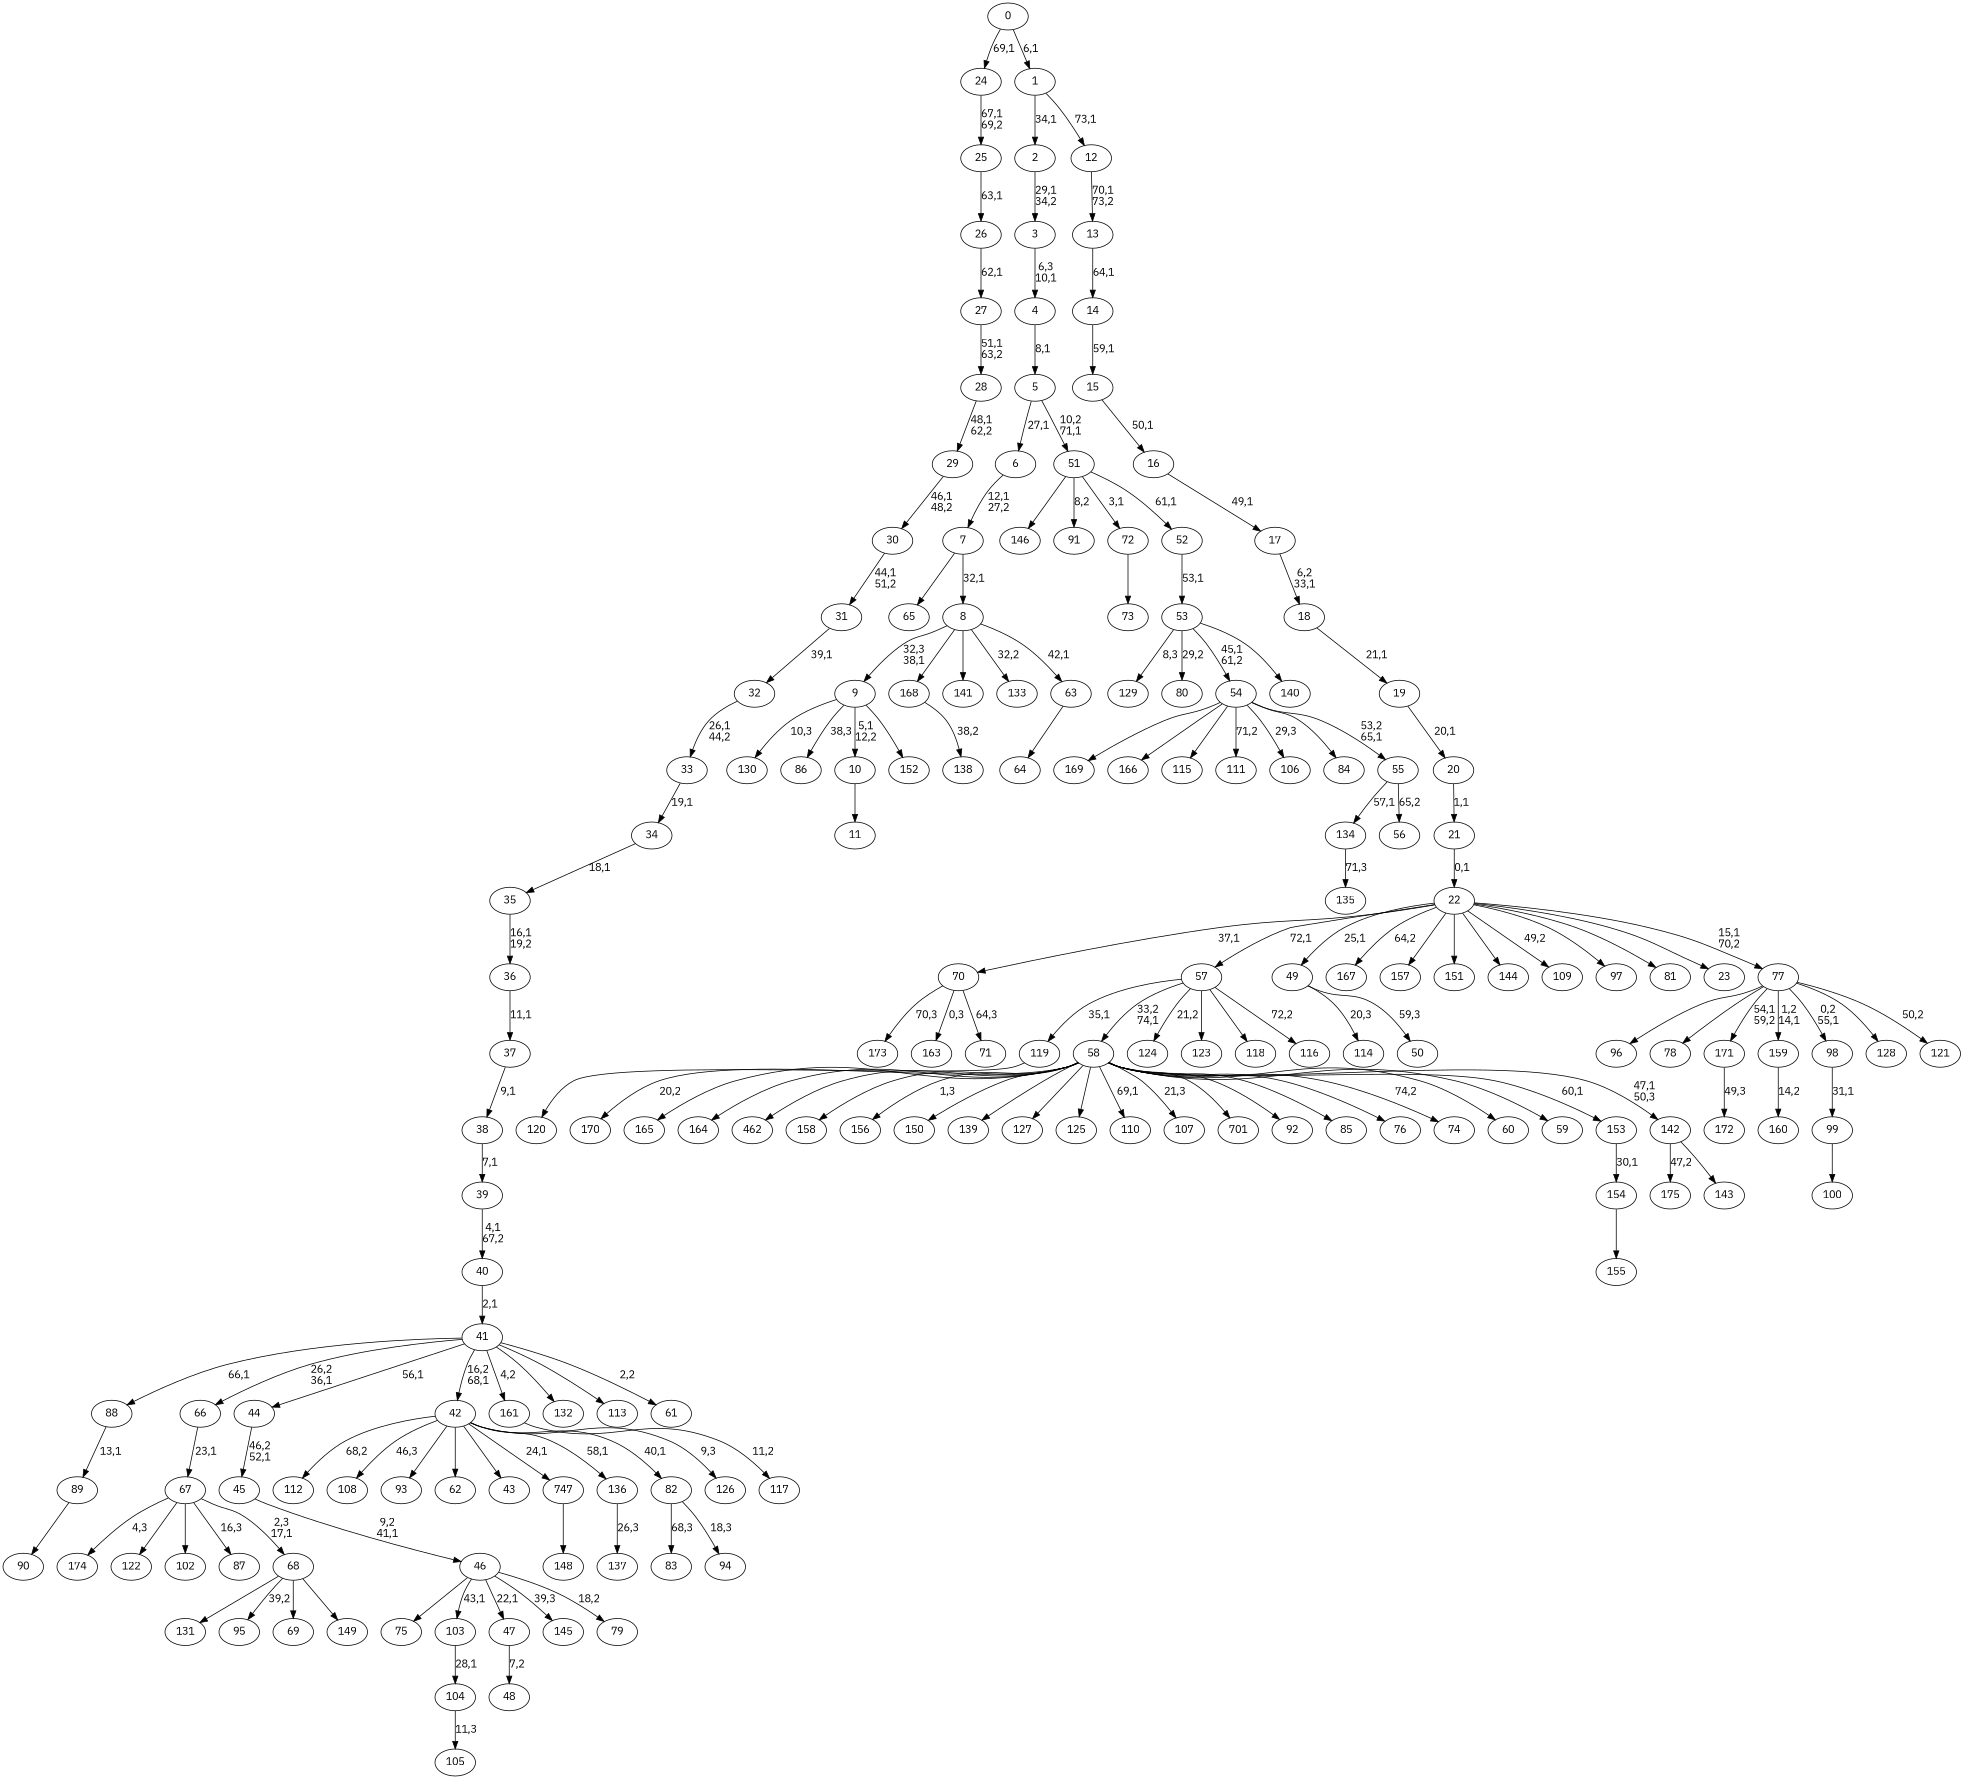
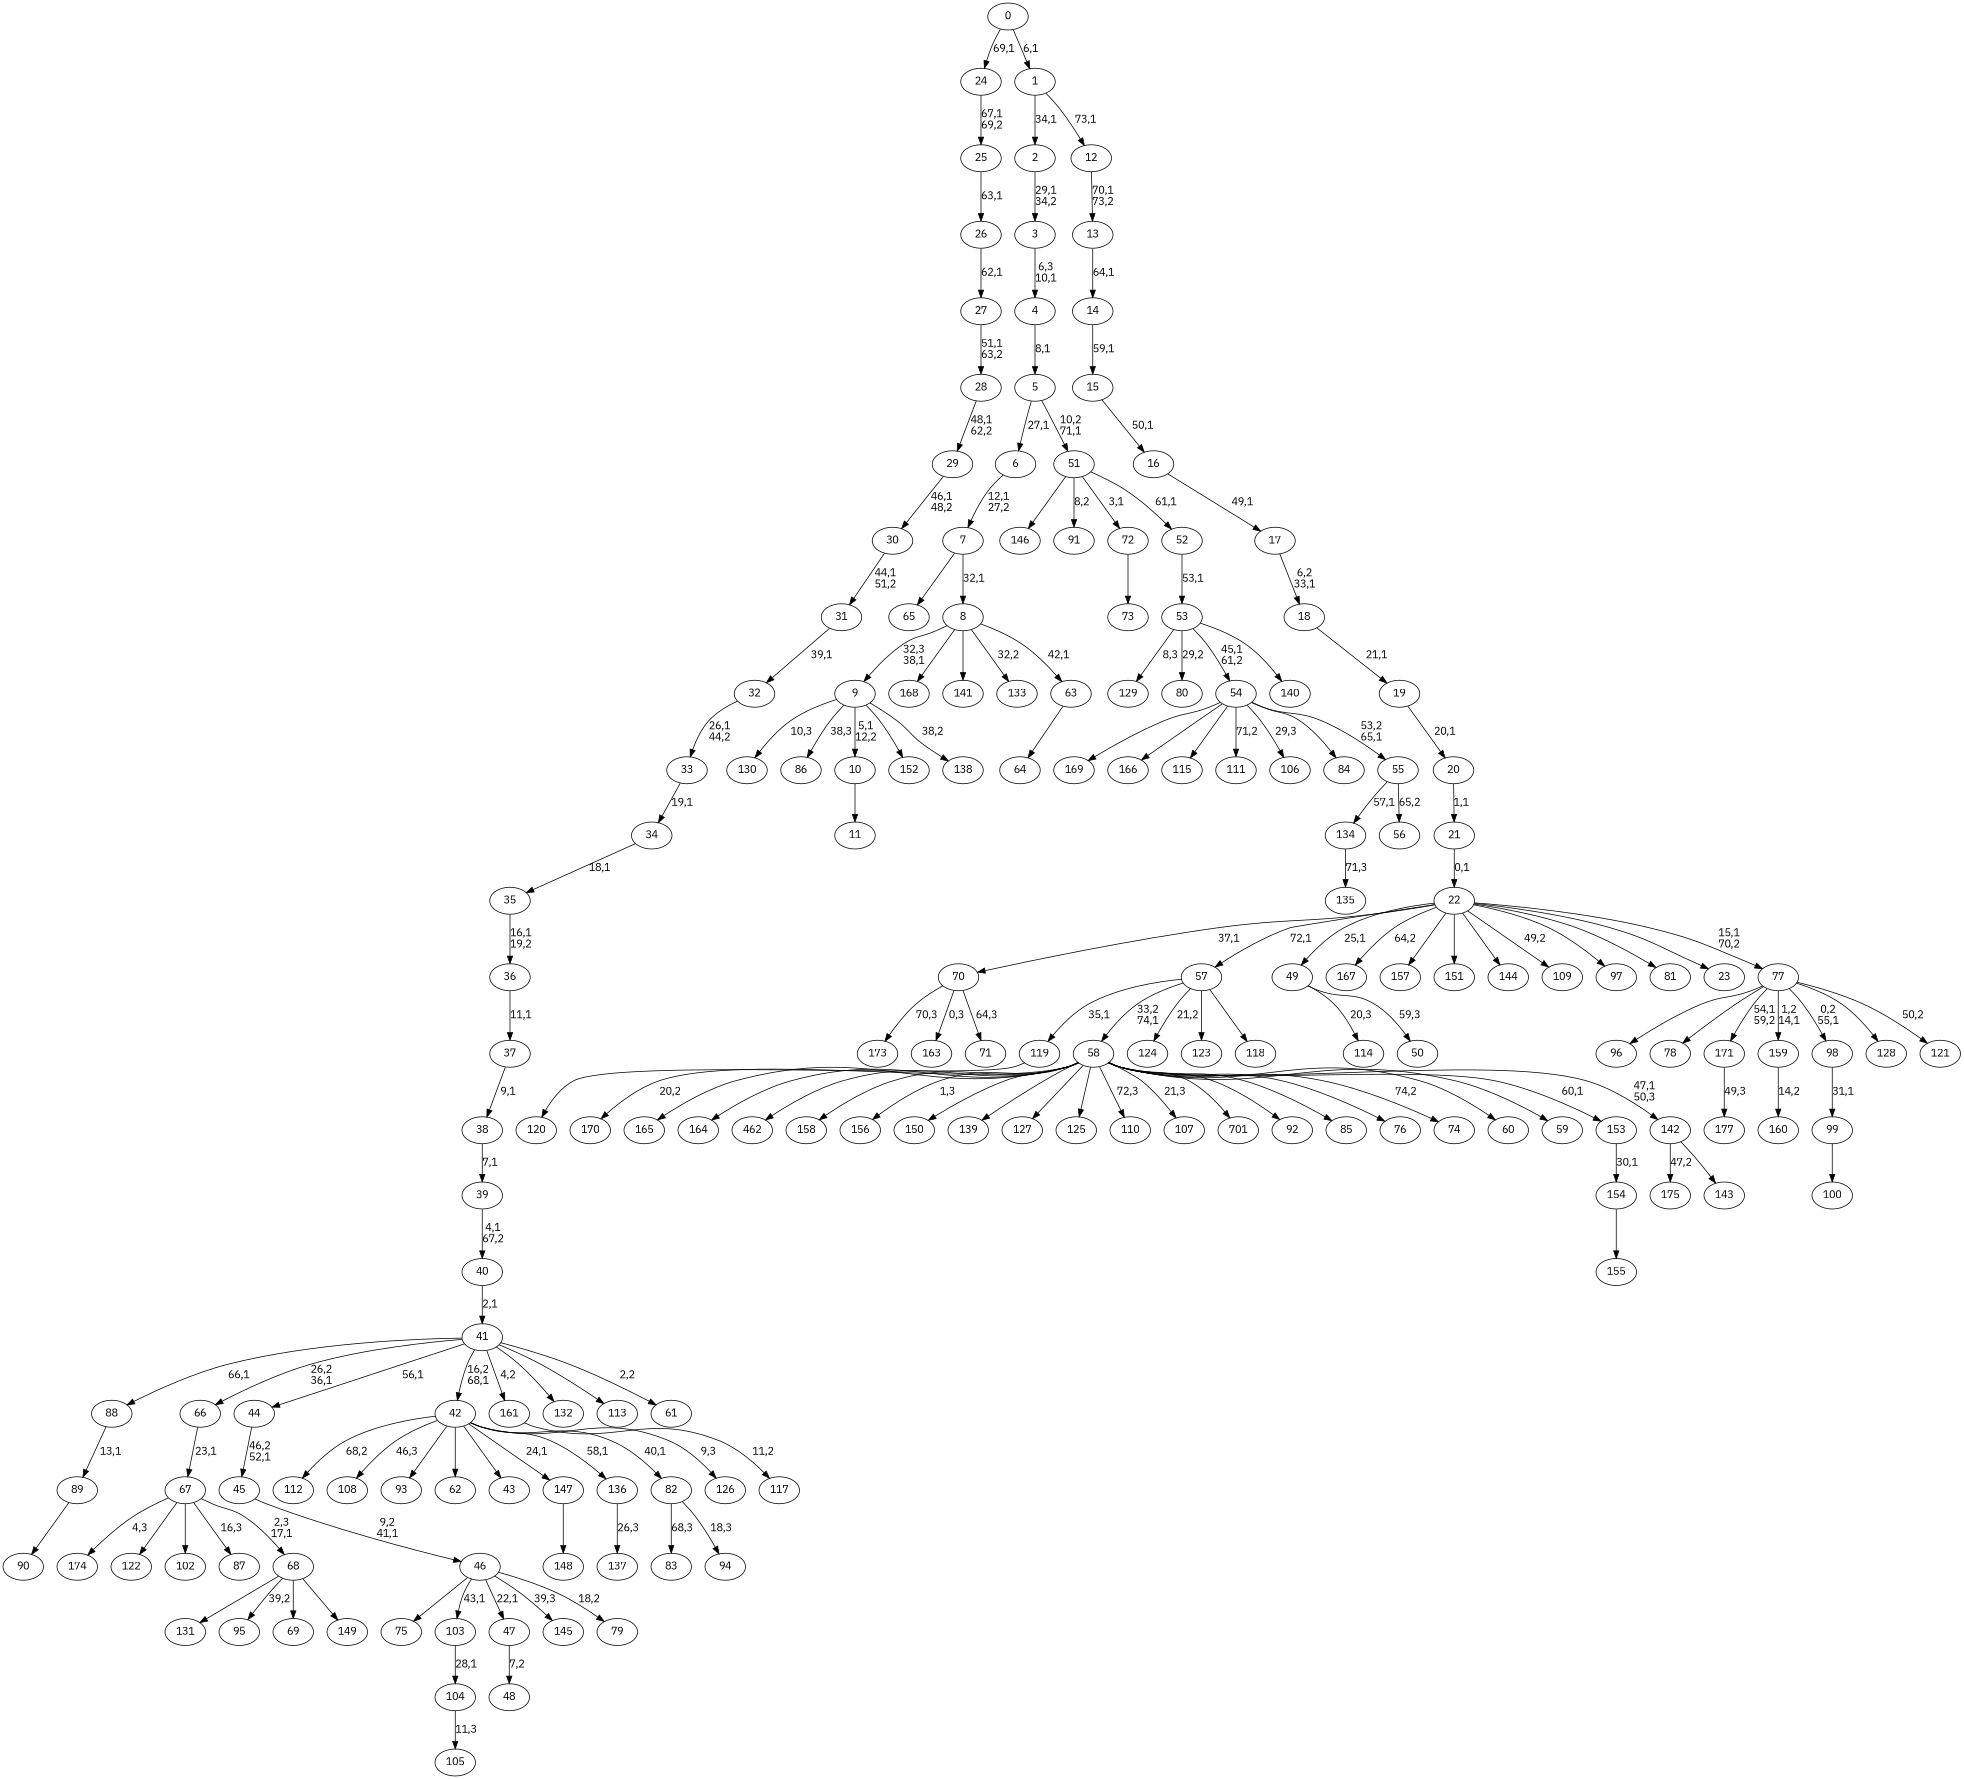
edge "168" -> "138": now "9" -> "138"
node "116": removed
edge "58" -> "110": label "69,1" -> "72,3"
node "172": label "172" -> "177"
node "747": label "747" -> "147"
